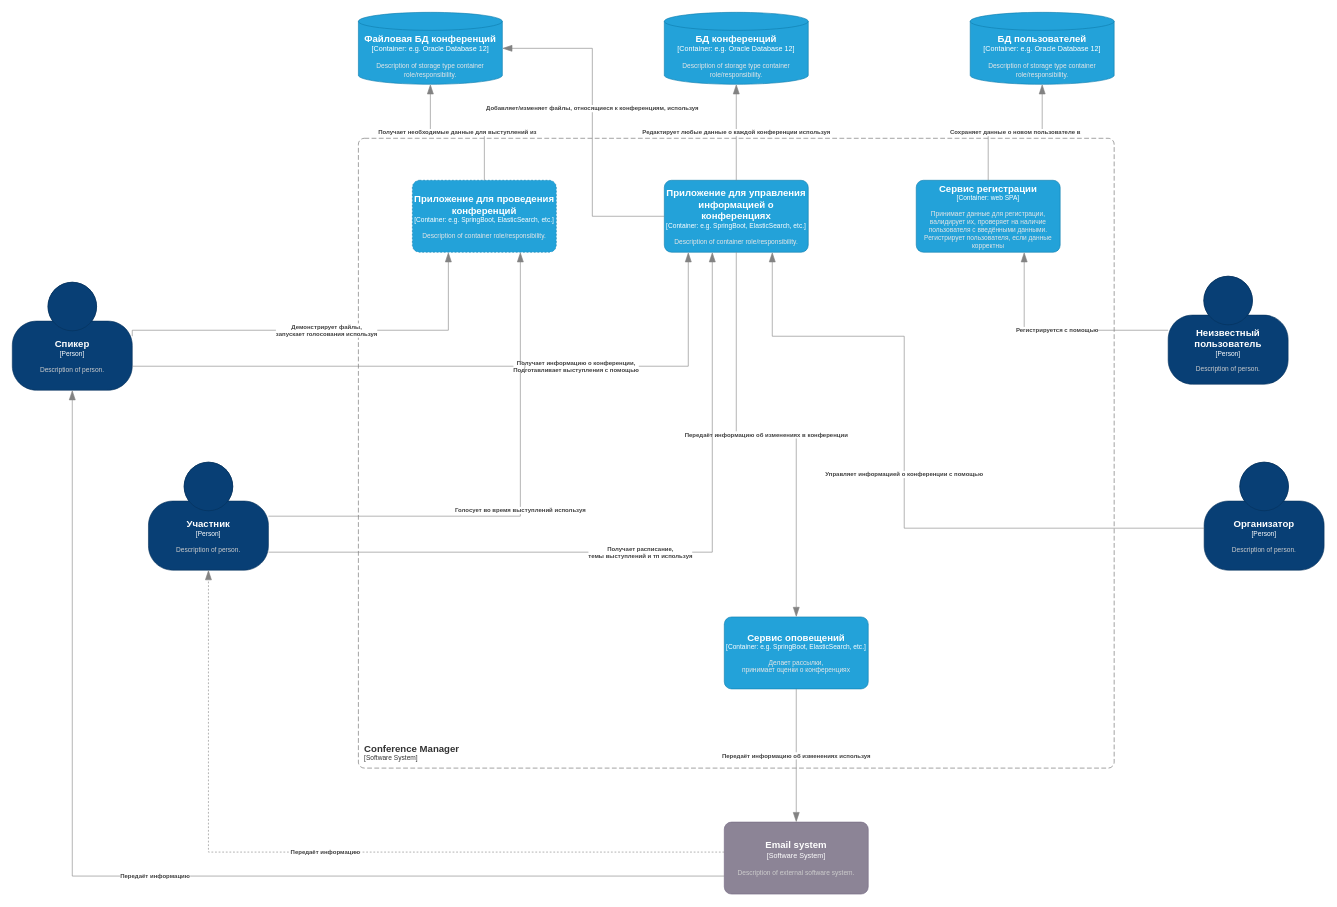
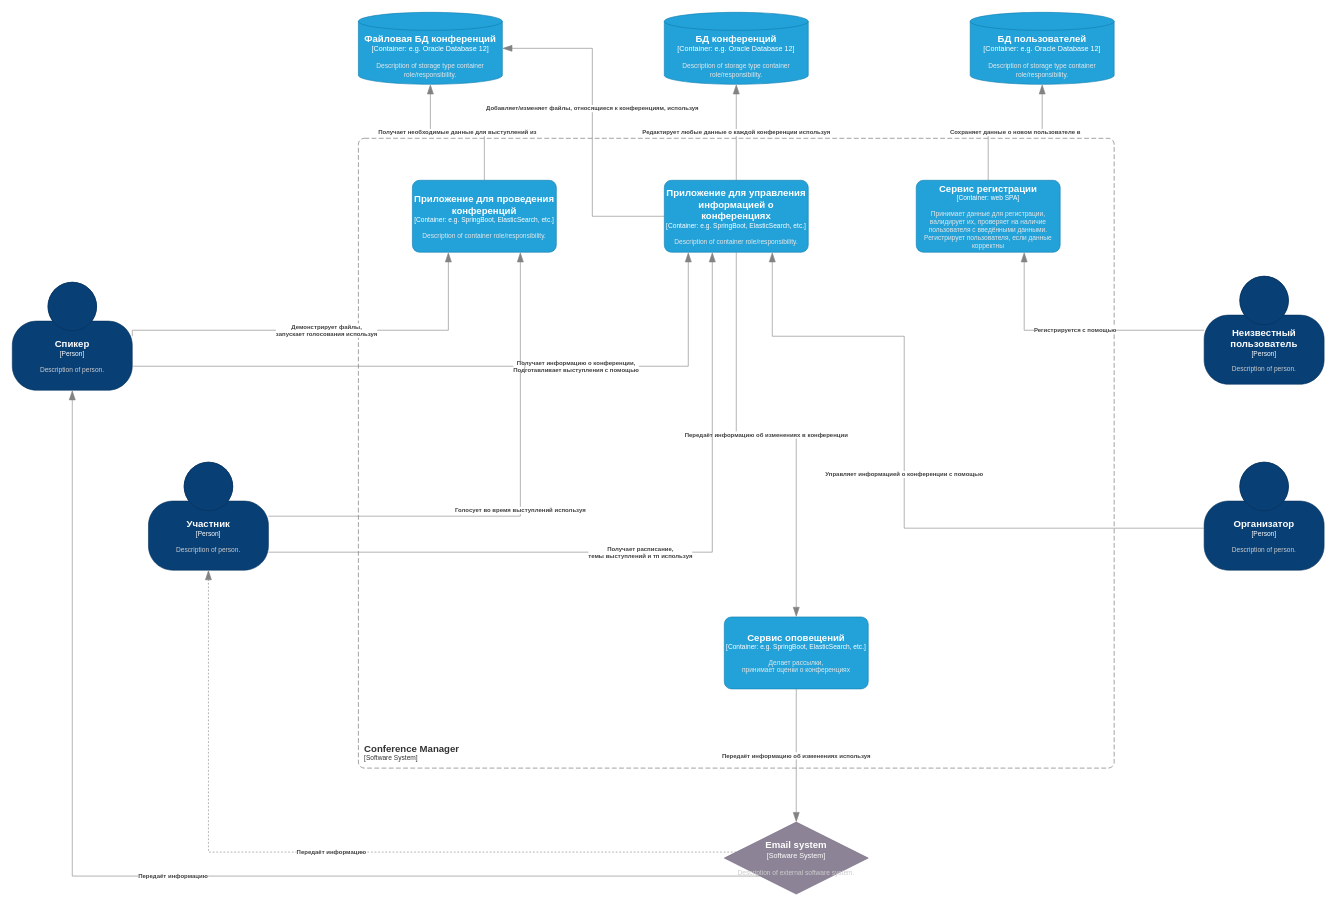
node "Приложение для проведения конференций [Container: e.g. SpringBoot, ElasticSearch, etc.] Description of container role/responsibility.": style dashed -> solid
node "Неизвестный пользователь [Person] Description of person.": moved (1229, 330) -> (1265, 330)
node "Email system [Software System] Description of external software system.": shape rounded rectangle -> diamond
